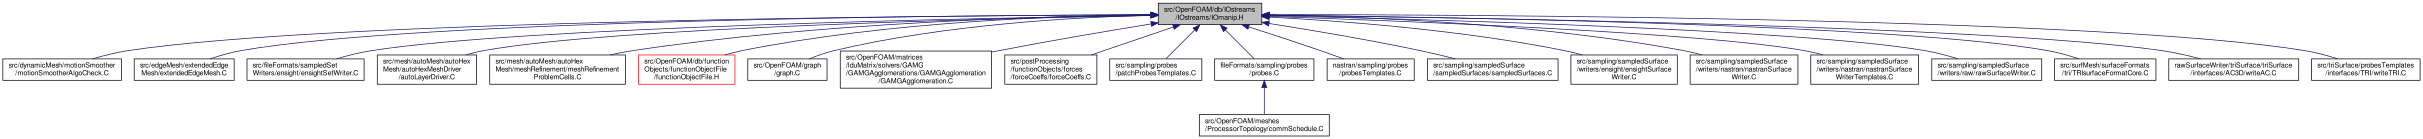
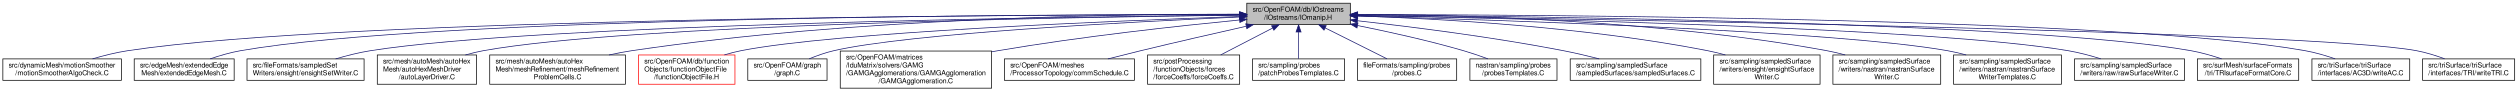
node "rawSurfaceWriter/triSurface/triSurface /interfaces/AC3D/writeAC.C": label "rawSurfaceWriter/triSurface/triSurface /interfaces/AC3D/writeAC.C" -> "src/triSurface/triSurface /interfaces/AC3D/writeAC.C"
node "src/triSurface/probesTemplates /interfaces/TRI/writeTRI.C": label "src/triSurface/probesTemplates /interfaces/TRI/writeTRI.C" -> "src/triSurface/triSurface /interfaces/TRI/writeTRI.C"
edge "src/OpenFOAM/meshes /ProcessorTopology/commSchedule.C" -> "fileFormats/sampling/probes /probes.C": now "src/OpenFOAM/meshes /ProcessorTopology/commSchedule.C" -> "src/OpenFOAM/db/IOstreams /IOstreams/IOmanip.H"
